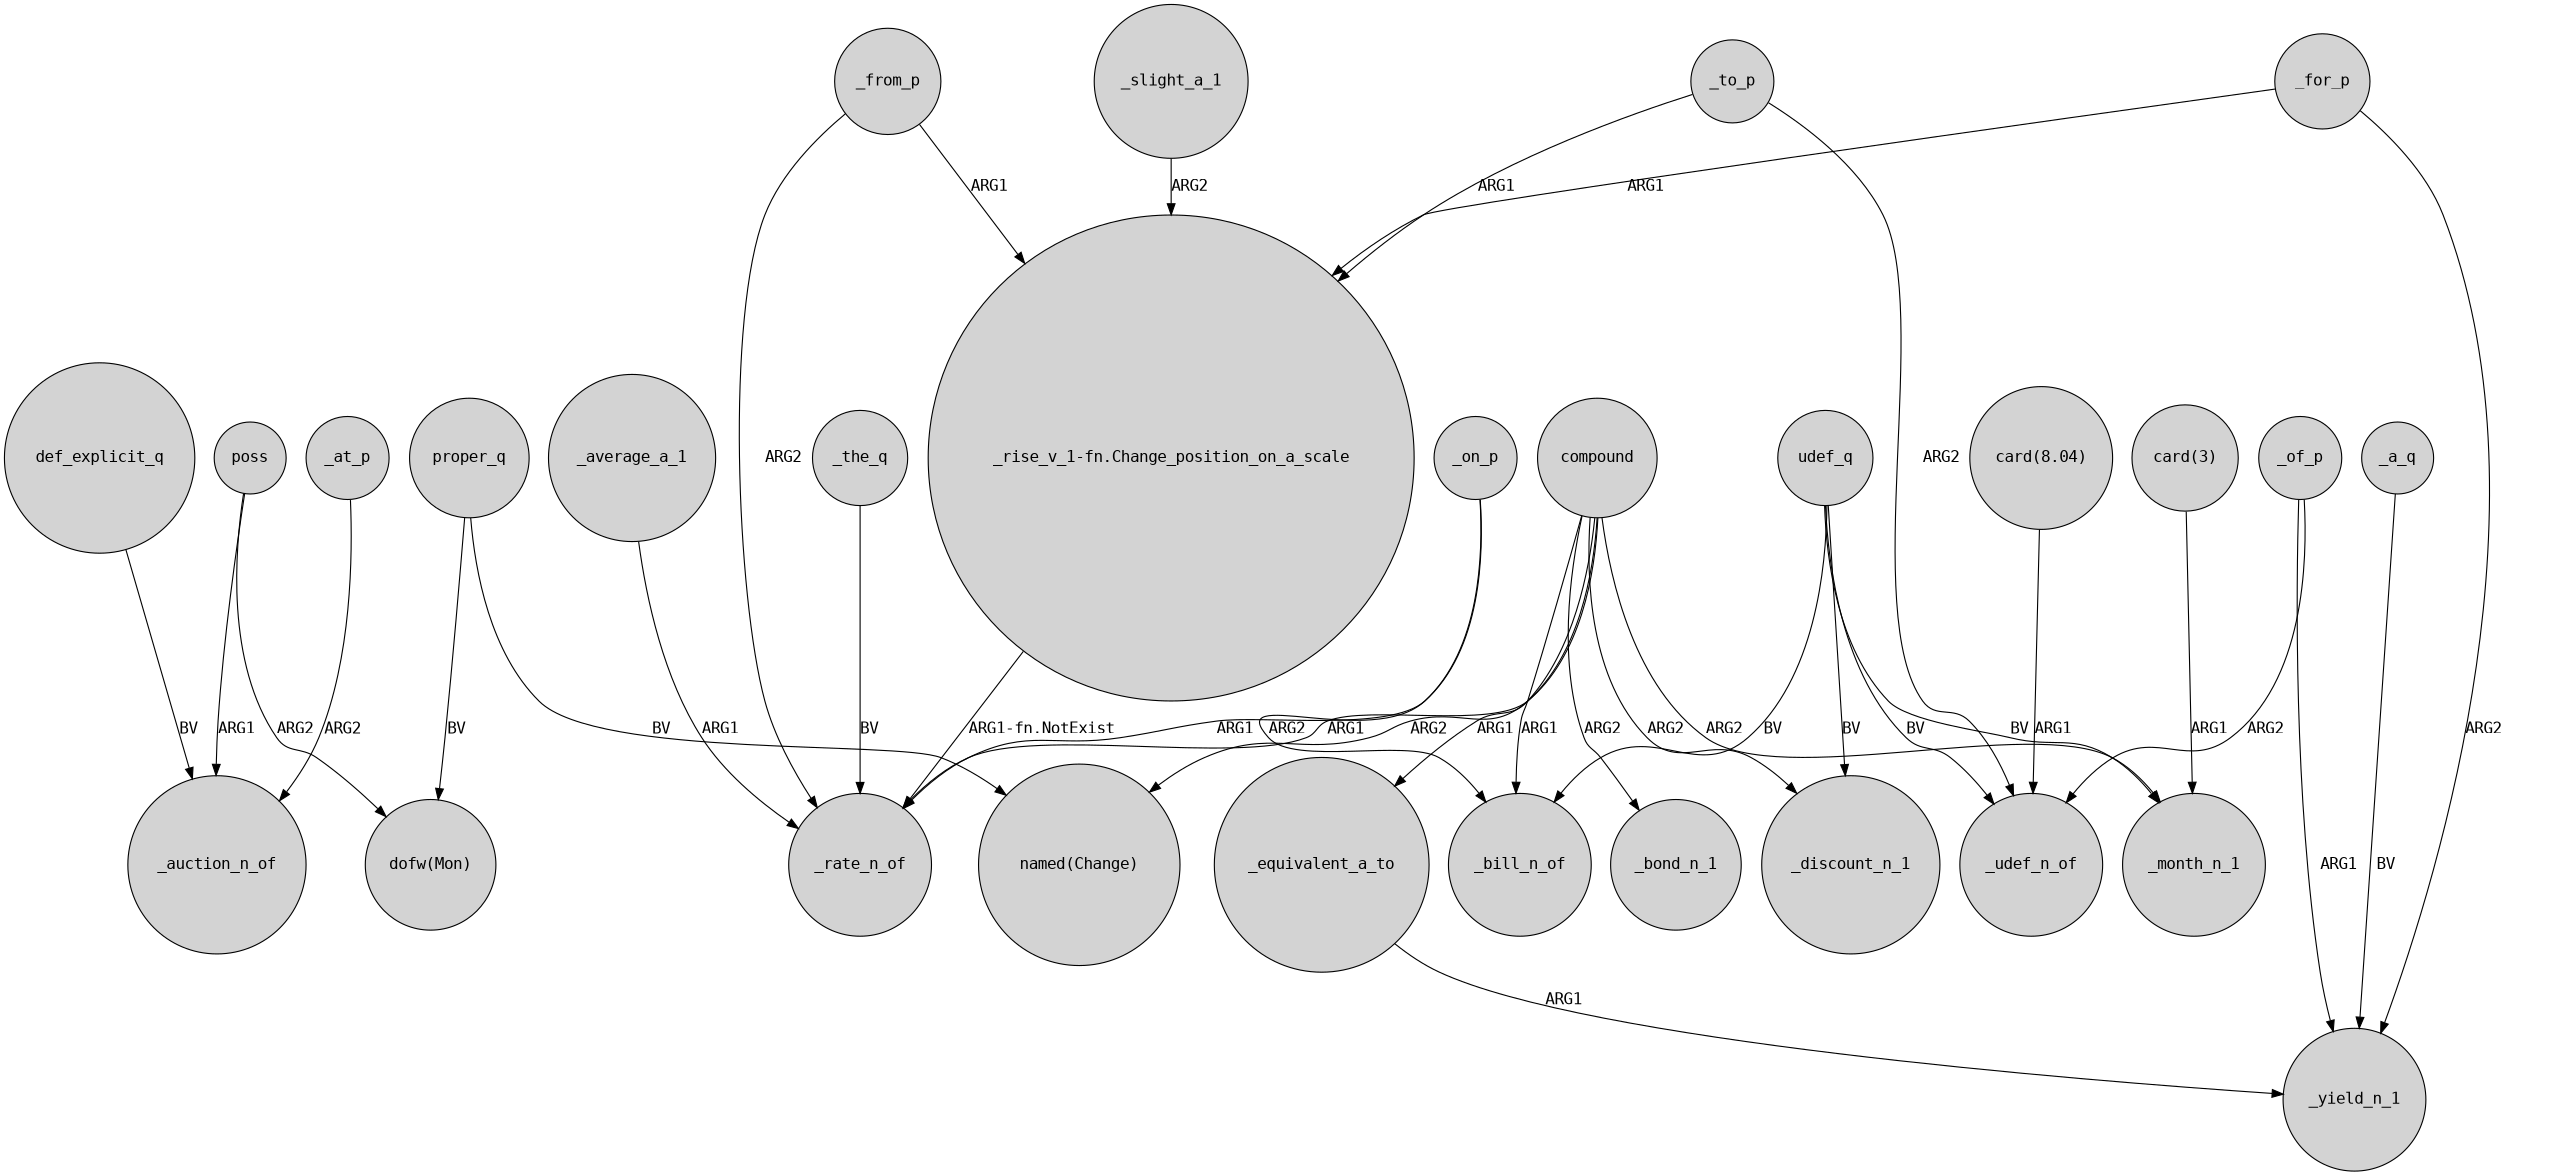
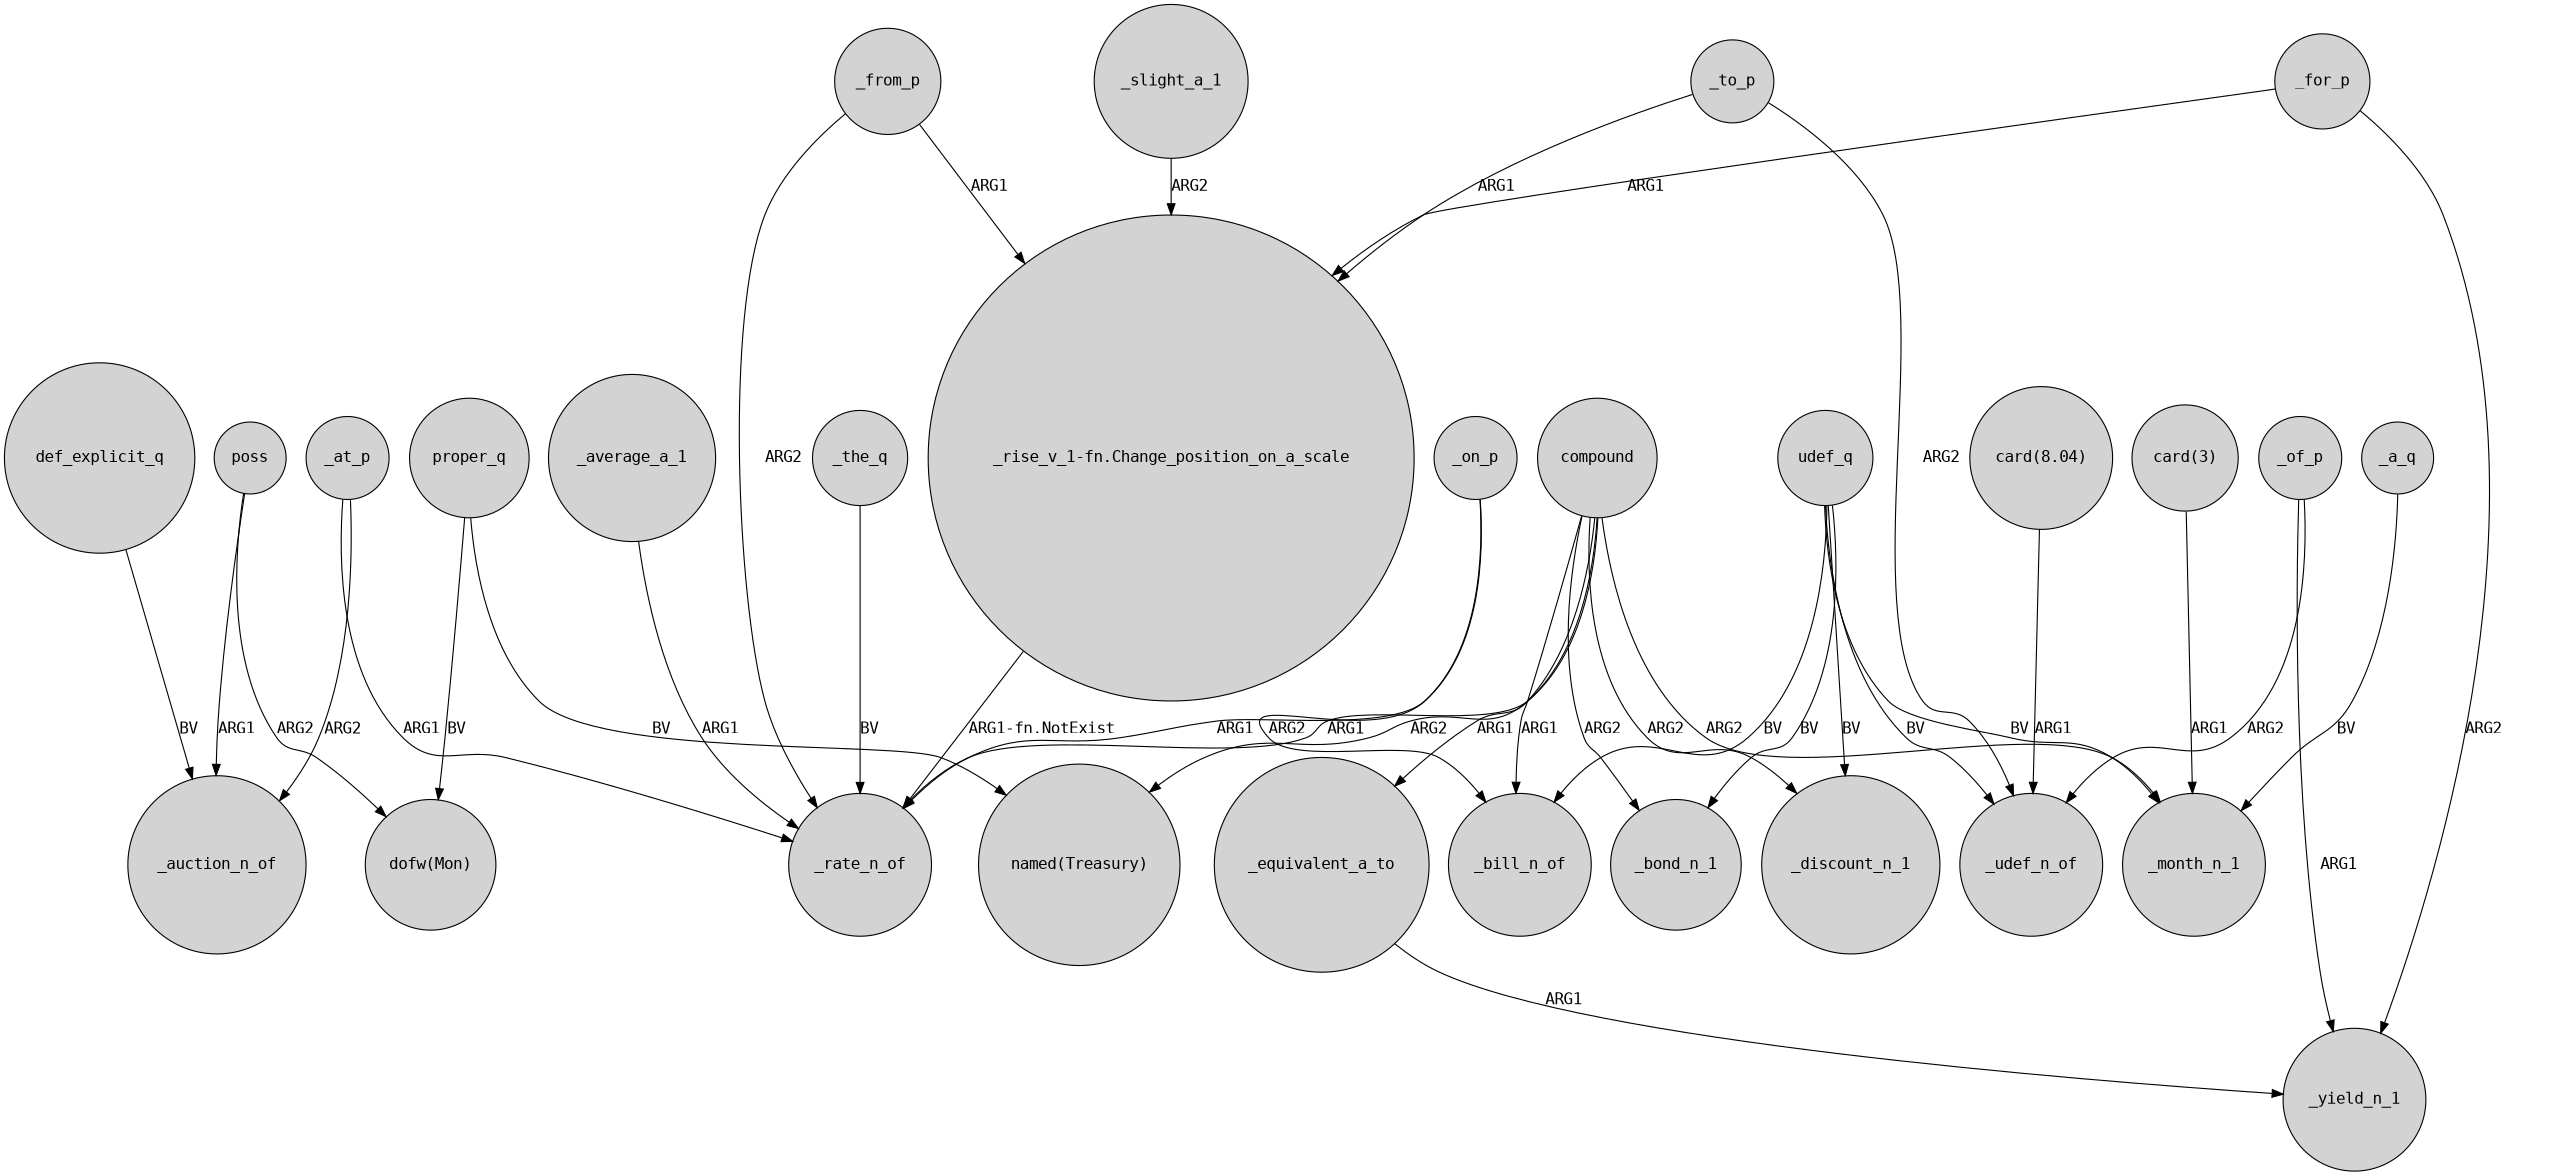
edge "udef_q" -> "_bond_n_1": added, label "BV"
edge "_at_p" -> "_rate_n_of": added, label "ARG1"
edge "_a_q" -> "_yield_n_1": now "_a_q" -> "_month_n_1"
node "named(Change)": label "named(Change)" -> "named(Treasury)"
